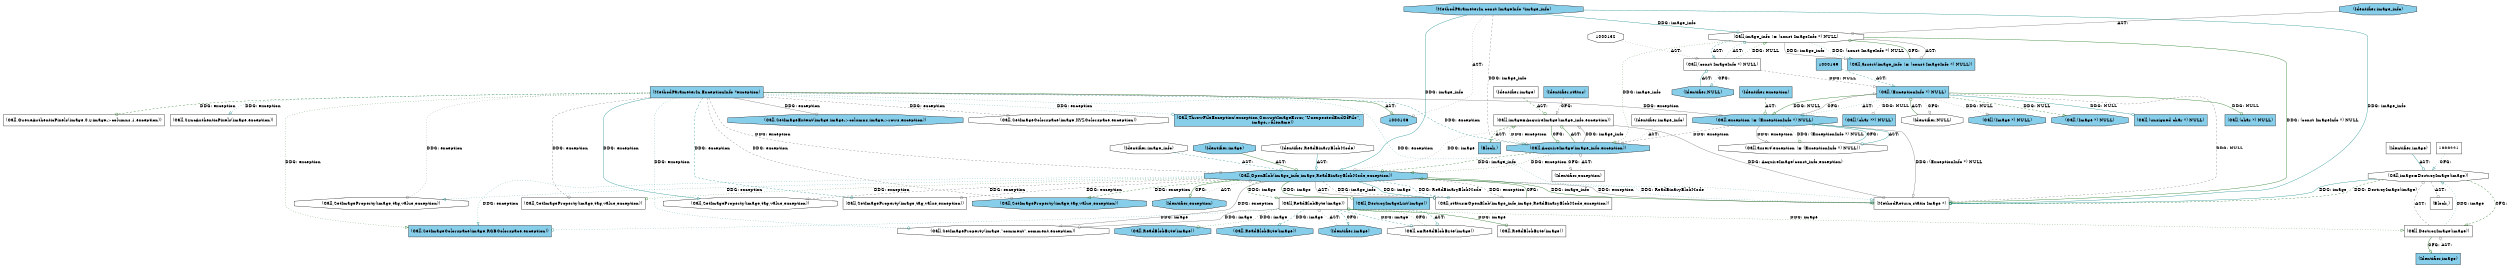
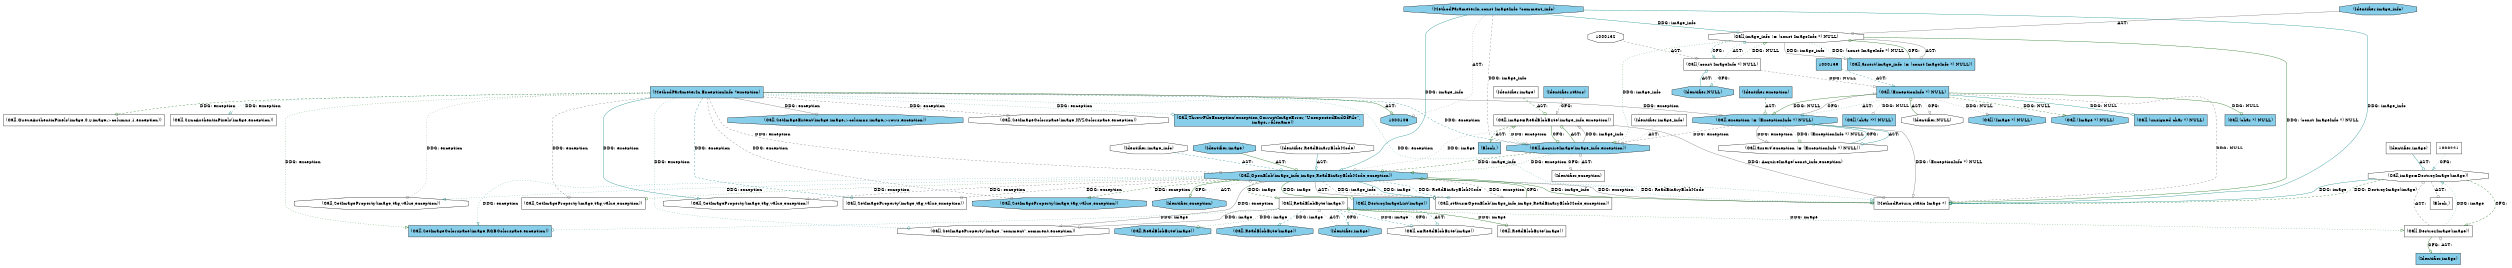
node "(MethodParameterIn,const ImageInfo *image_info)": label "(MethodParameterIn,const ImageInfo *image_info)" -> "(MethodParameterIn,const ImageInfo *comment_info)"
edge "1000132" -> "(Call,(const ImageInfo *) NULL)": style dotted -> dashed
edge "(Call,image_info != (const ImageInfo *) NULL)" -> "(Call,(const ImageInfo *) NULL)": label "AST: " -> "CFG: "
node "(Call,image=AcquireImage(image_info,exception))": label "(Call,image=AcquireImage(image_info,exception))" -> "(Call,image=ReadBlobByte(image_info,exception))"
